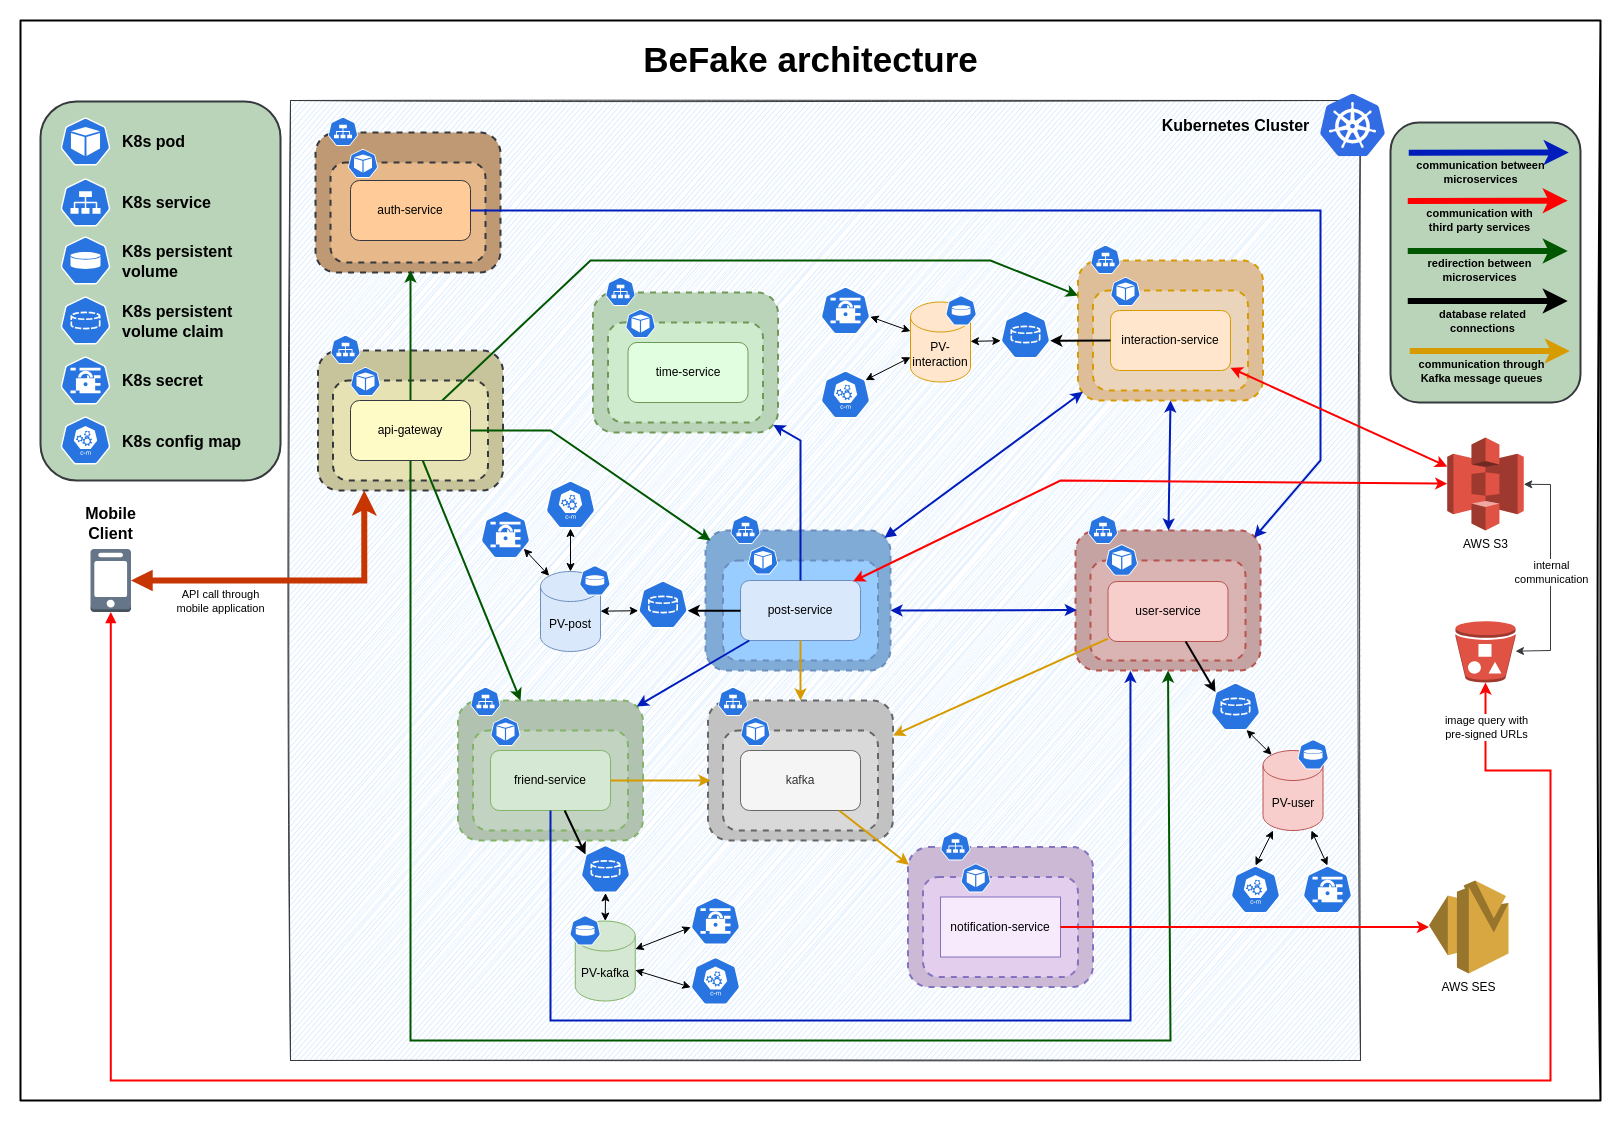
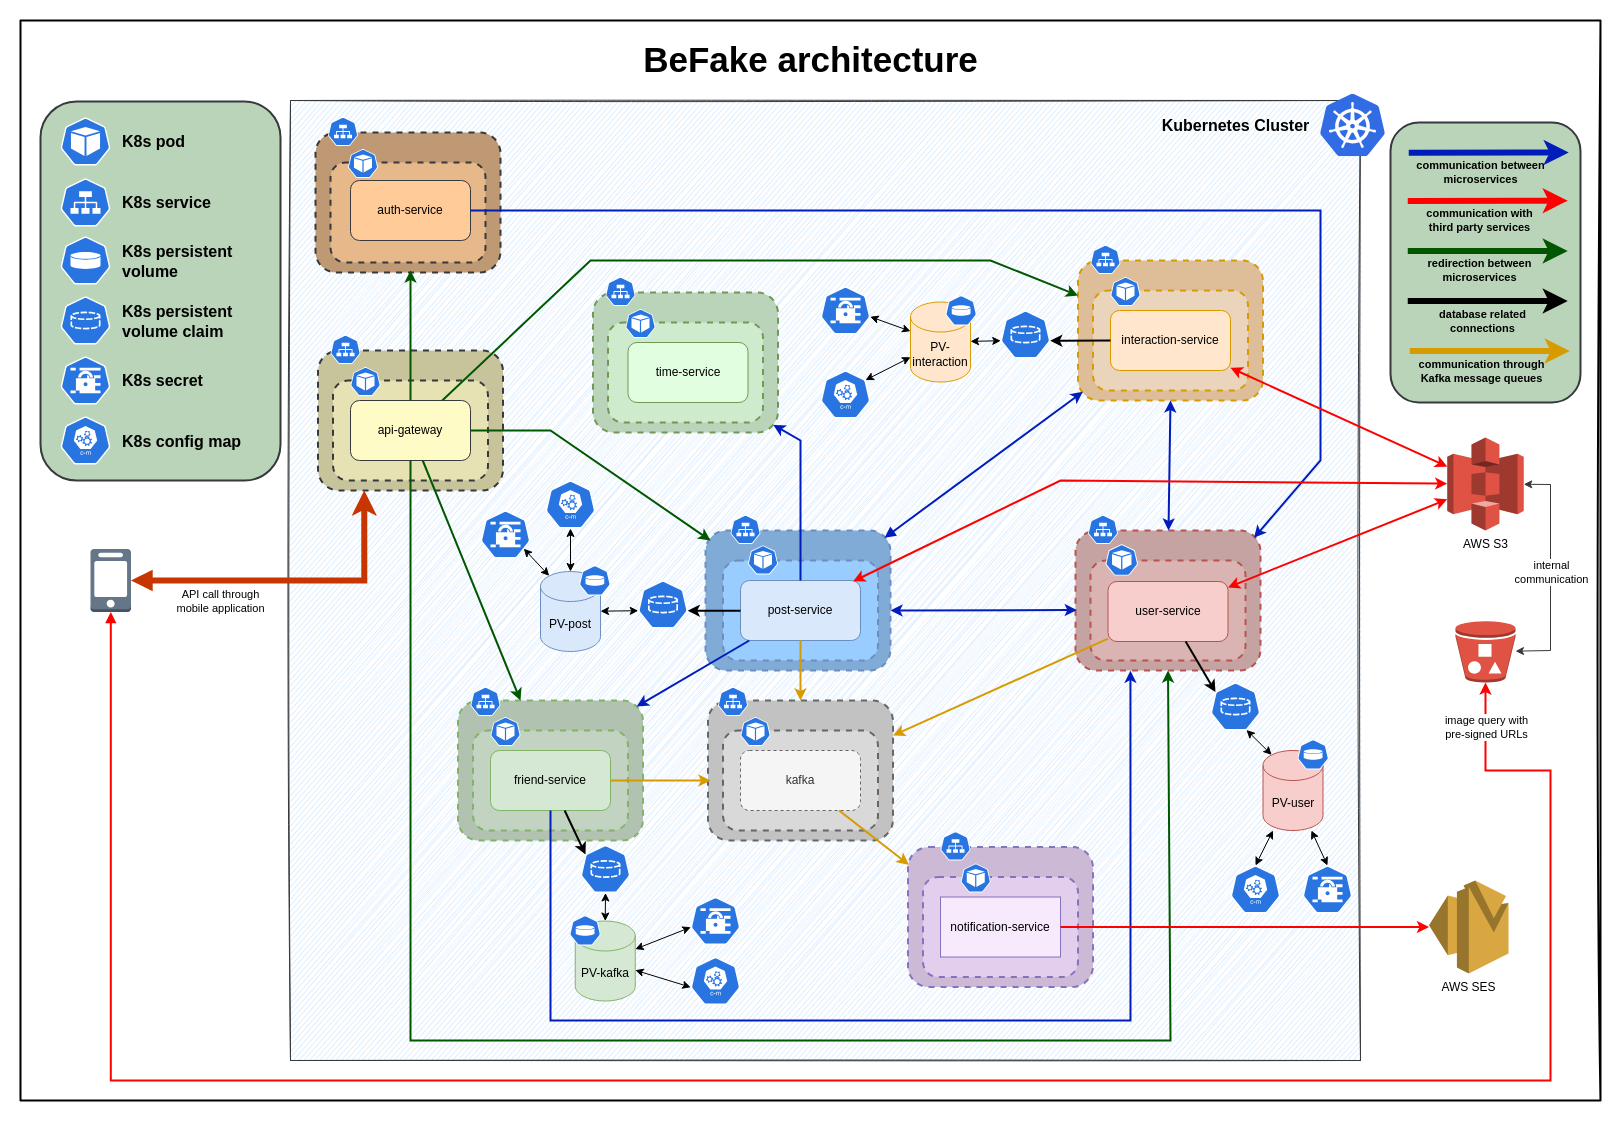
edge "AWS S3" -- "user-service": added
node "Mobile Client": removed
node "kafka": style solid -> dashed
